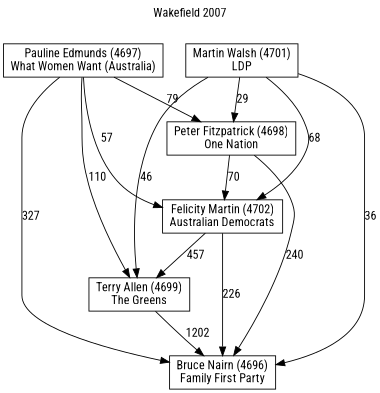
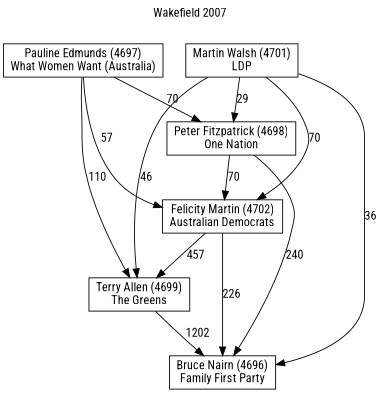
edge "Pauline Edmunds (4697) What Women Want (Australia)" -> "Peter Fitzpatrick (4698) One Nation": label "79" -> "70"
edge "Martin Walsh (4701) LDP" -> "Felicity Martin (4702) Australian Democrats": label "68" -> "70"
edge "Pauline Edmunds (4697) What Women Want (Australia)" -> "Bruce Nairn (4696) Family First Party": removed, label "327"
